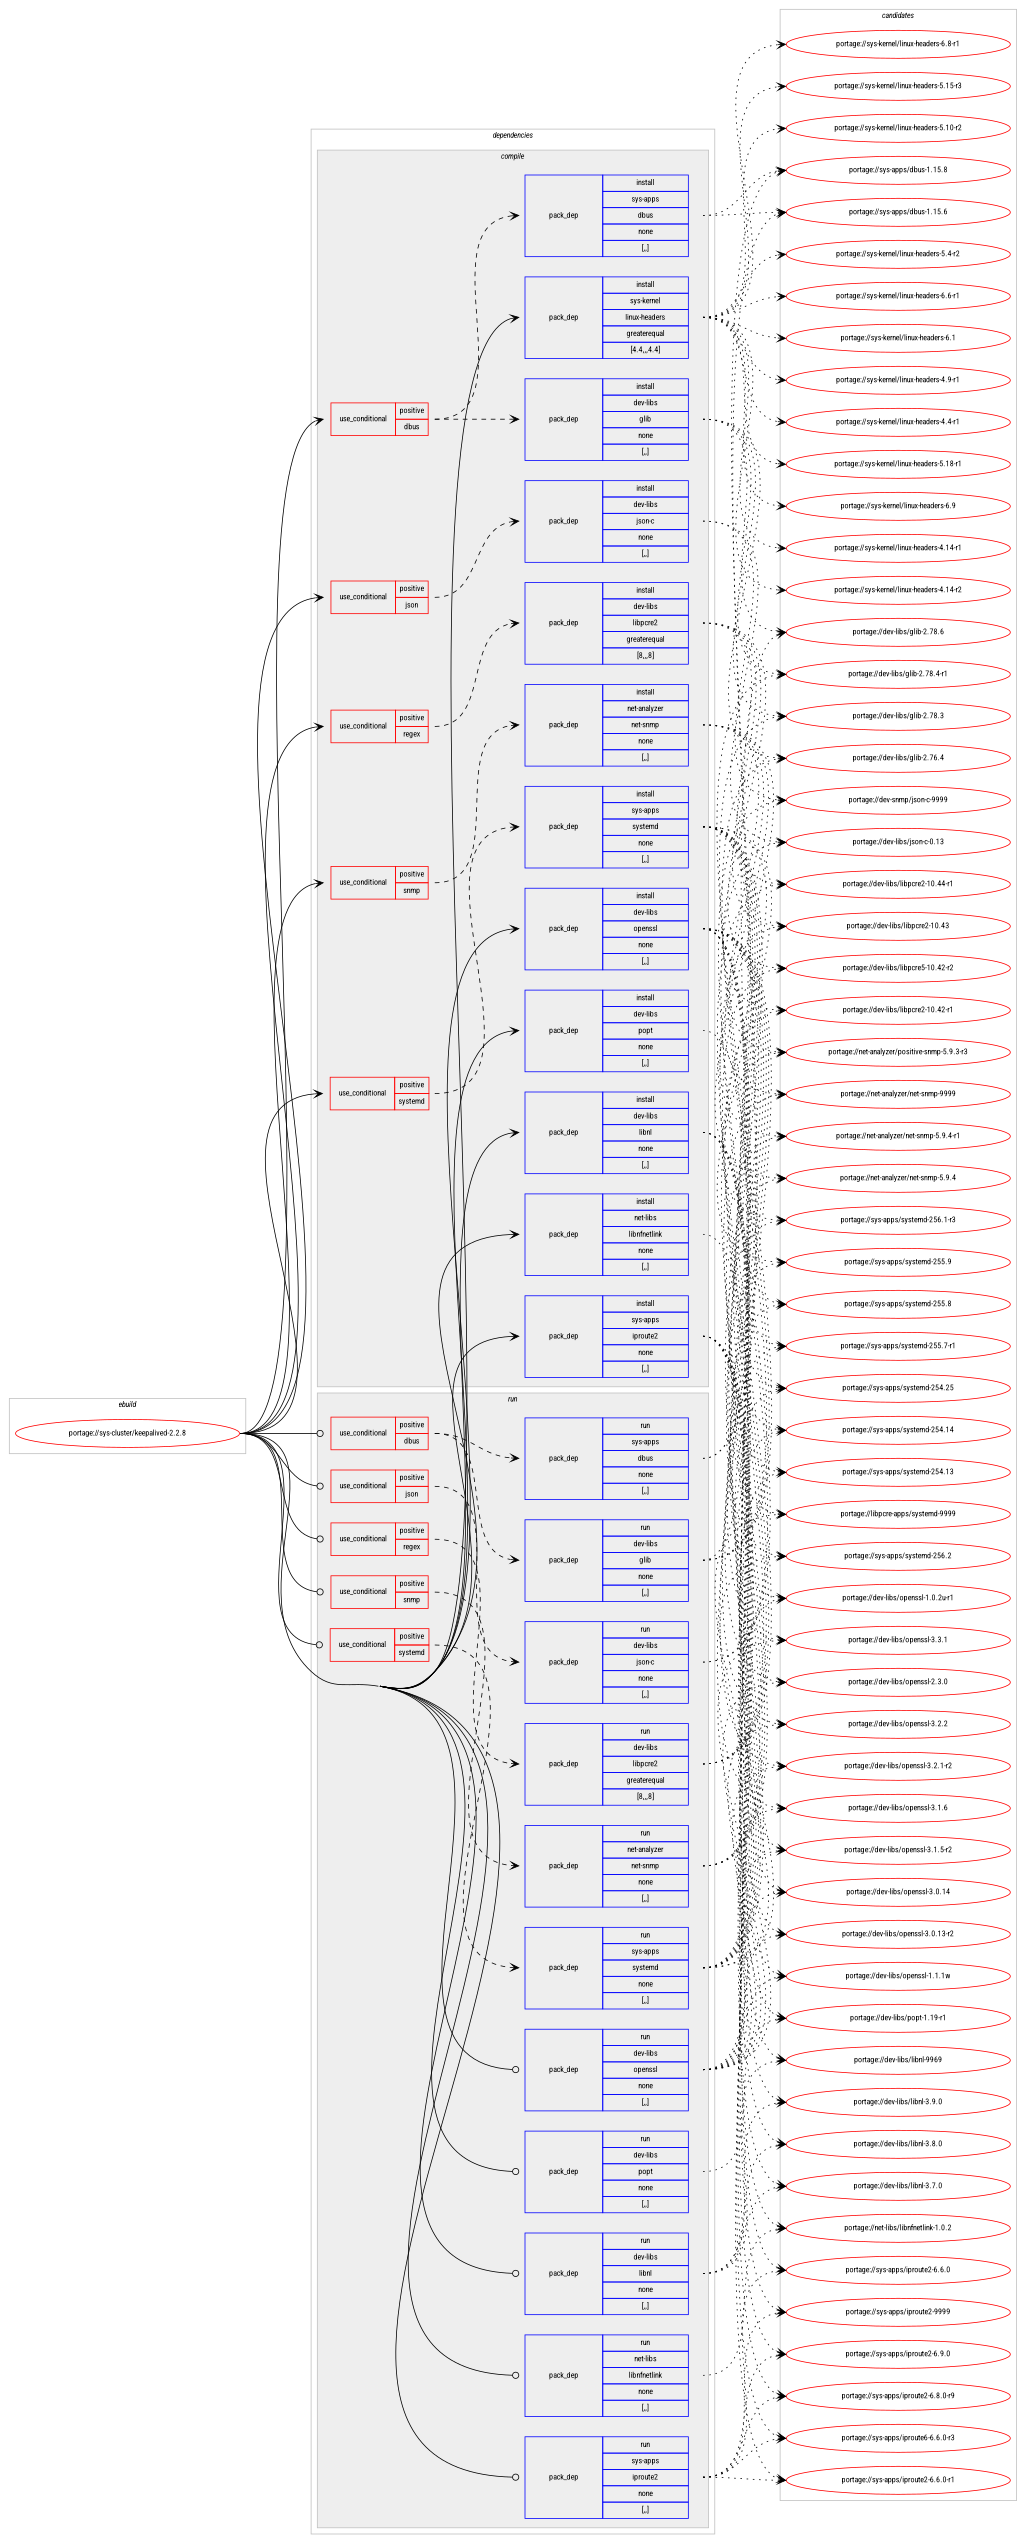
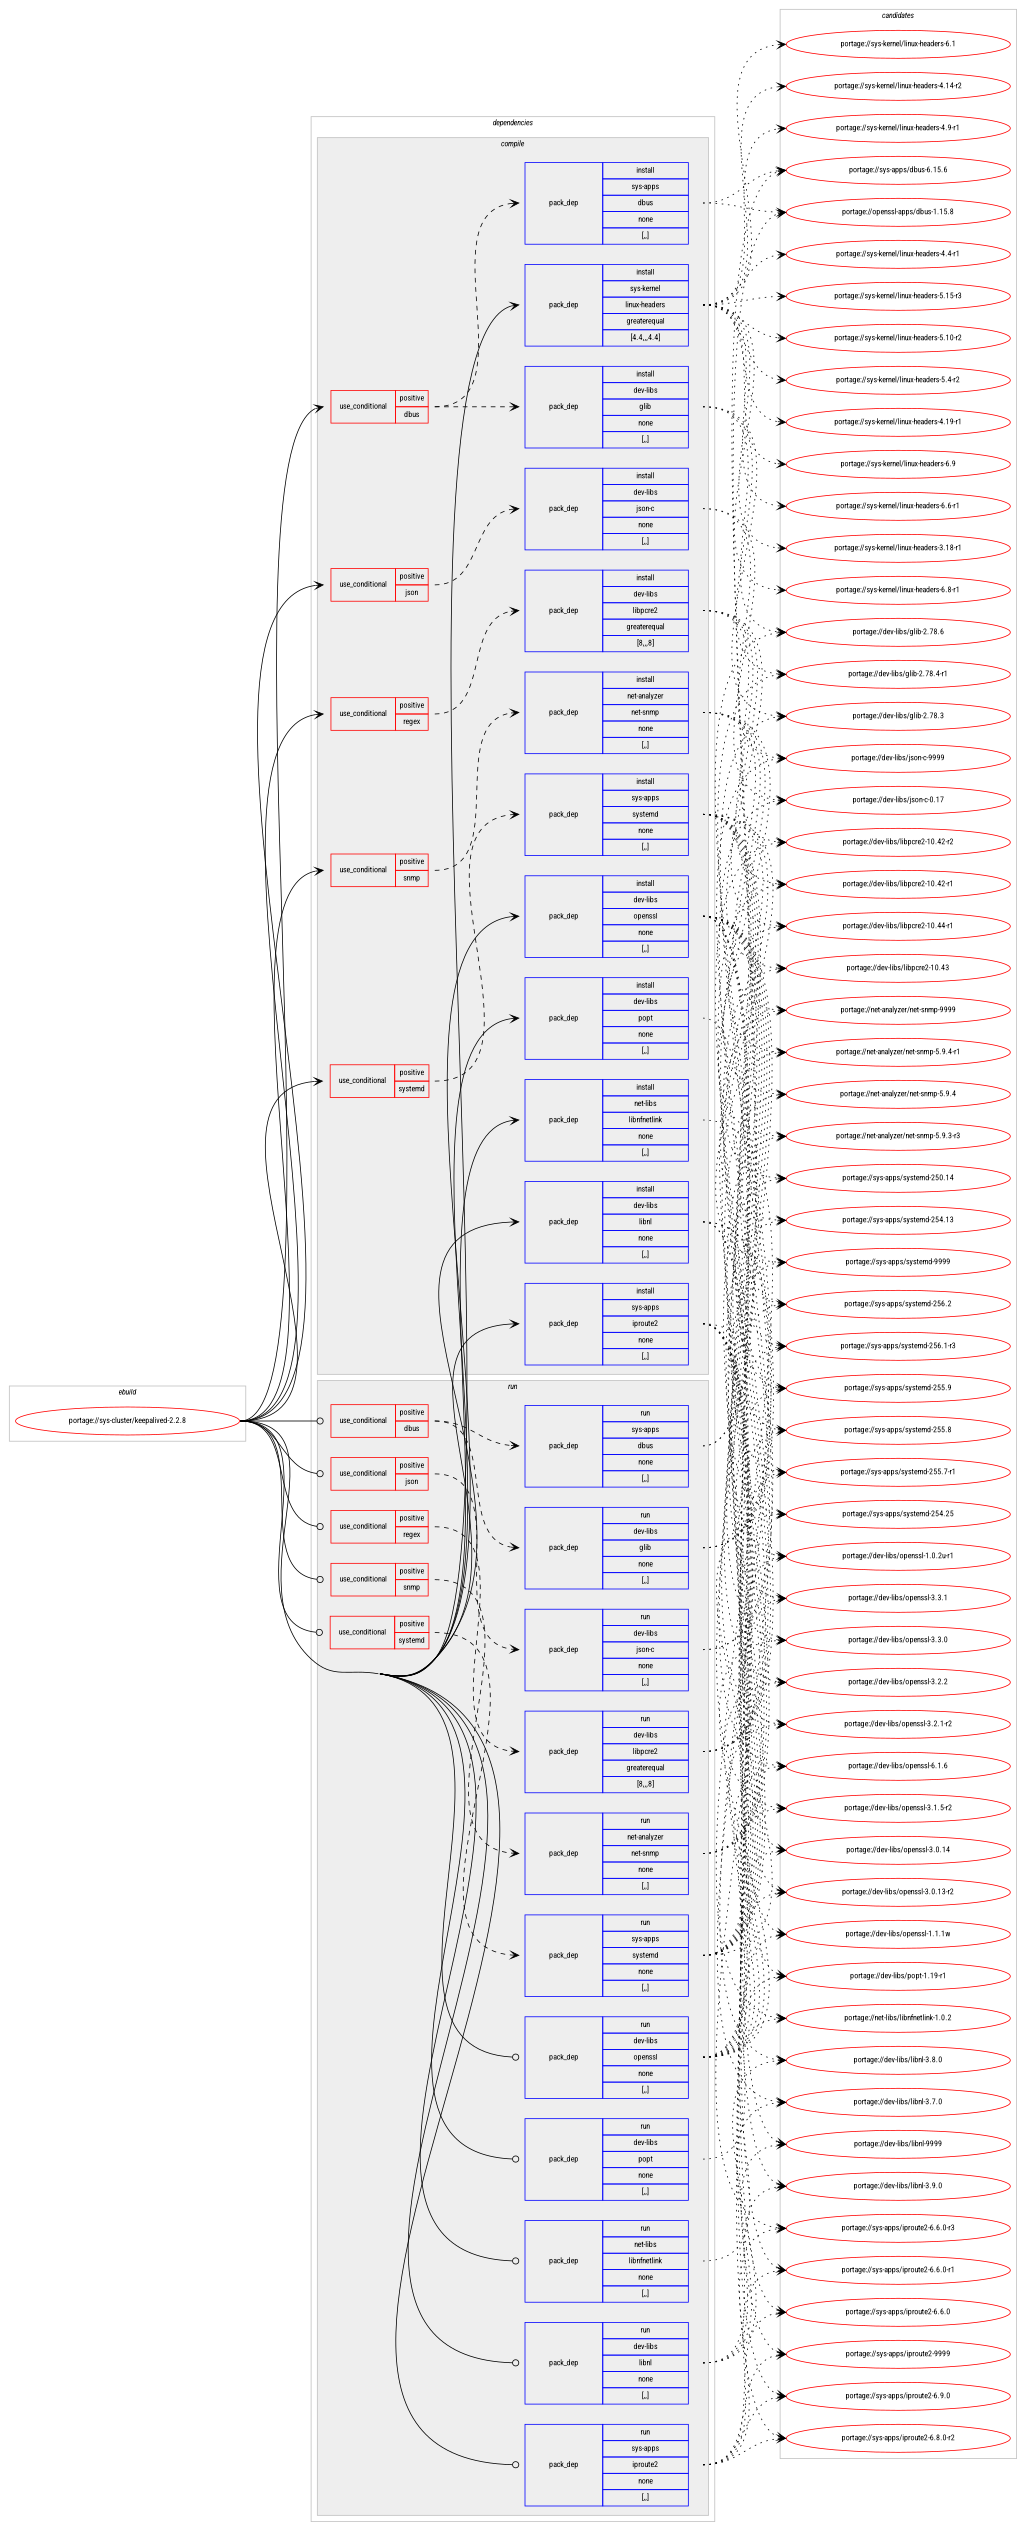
node "portage://sys-apps/dbus-1.15.8": label "portage://sys-apps/dbus-1.15.8" -> "portage://openssl-apps/dbus-1.15.8"
node "portage://sys-apps/dbus-1.15.6": label "portage://sys-apps/dbus-1.15.6" -> "portage://sys-apps/dbus-6.15.6"
node "portage://sys-kernel/linux-headers-5.18-r1": label "portage://sys-kernel/linux-headers-5.18-r1" -> "portage://sys-kernel/linux-headers-3.18-r1"
node "portage://sys-kernel/linux-headers-4.14-r1": label "portage://sys-kernel/linux-headers-4.14-r1" -> "portage://sys-kernel/linux-headers-4.19-r1"
node "portage://dev-libs/glib-2.76.4": removed
node "portage://dev-snmp/json-c-9999": label "portage://dev-snmp/json-c-9999" -> "portage://dev-libs/json-c-9999"
node "portage://dev-libs/json-c-0.13": label "portage://dev-libs/json-c-0.13" -> "portage://dev-libs/json-c-0.17"
node "portage://dev-libs/libpcre5-10.42-r2": label "portage://dev-libs/libpcre5-10.42-r2" -> "portage://dev-libs/libpcre2-10.42-r2"
node "portage://net-analyzer/positive-snmp-5.9.3-r3": label "portage://net-analyzer/positive-snmp-5.9.3-r3" -> "portage://net-analyzer/net-snmp-5.9.3-r3"
node "portage://sys-apps/systemd-254.14": label "portage://sys-apps/systemd-254.14" -> "portage://sys-apps/systemd-250.14"
node "portage://libpcre-apps/systemd-9999": label "portage://libpcre-apps/systemd-9999" -> "portage://sys-apps/systemd-9999"
node "portage://dev-libs/openssl-2.3.0": label "portage://dev-libs/openssl-2.3.0" -> "portage://dev-libs/openssl-3.3.0"
node "portage://dev-libs/openssl-3.1.6": label "portage://dev-libs/openssl-3.1.6" -> "portage://dev-libs/openssl-6.1.6"
node "portage://dev-libs/libnl-9969": label "portage://dev-libs/libnl-9969" -> "portage://dev-libs/libnl-9999"
node "portage://sys-apps/iproute2-6.8.0-r9": label "portage://sys-apps/iproute2-6.8.0-r9" -> "portage://sys-apps/iproute2-6.8.0-r2"
node "portage://sys-apps/iproute6-6.6.0-r3": label "portage://sys-apps/iproute6-6.6.0-r3" -> "portage://sys-apps/iproute2-6.6.0-r3"
